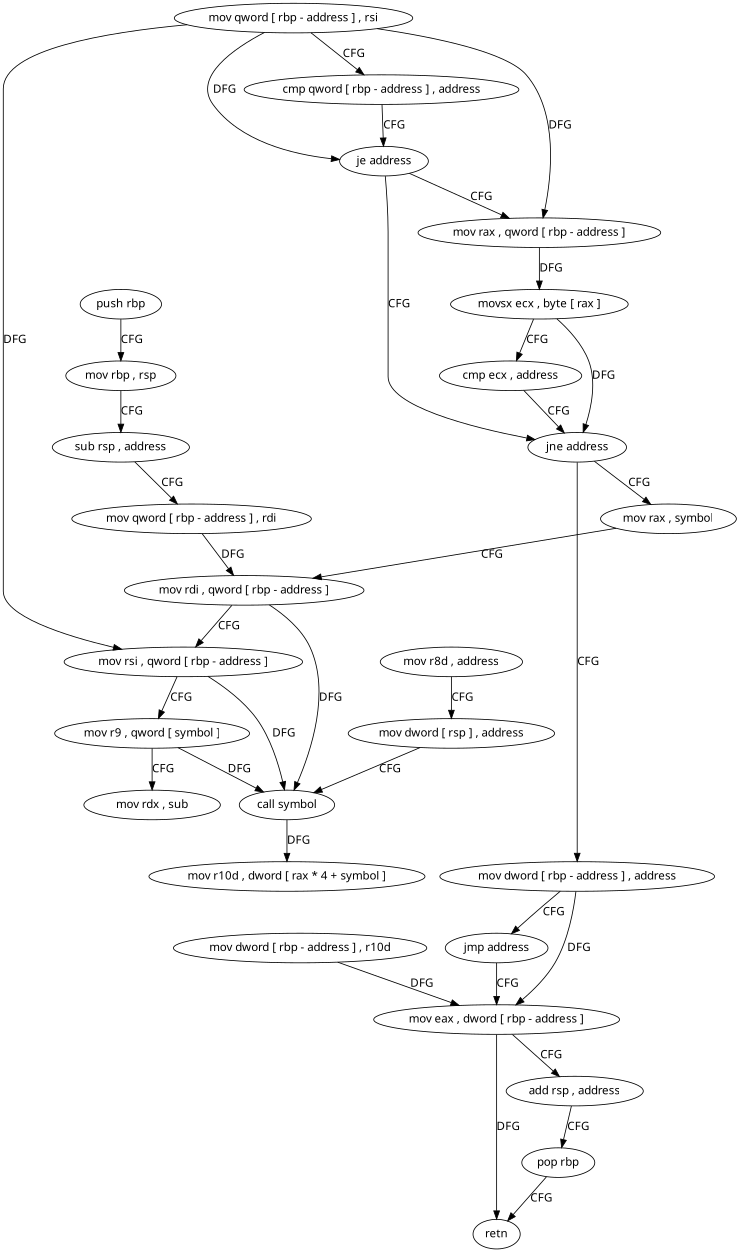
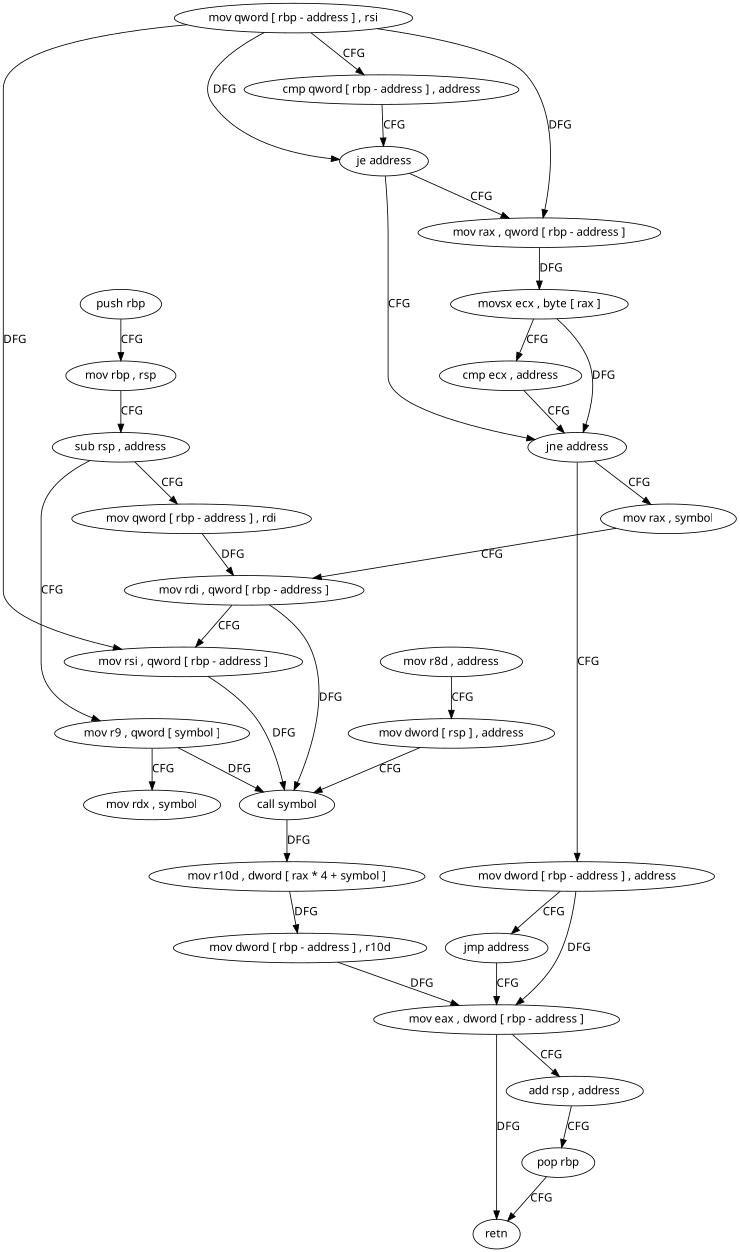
edge "mov rsi , qword [ rbp - address ]" -> "mov r9 , qword [ symbol ]": now "sub rsp , address" -> "mov r9 , qword [ symbol ]"
node "mov rdx , sub": label "mov rdx , sub" -> "mov rdx , symbol"
edge "mov r10d , dword [ rax * 4 + symbol ]" -> "mov dword [ rbp - address ] , r10d": added, label "DFG"
